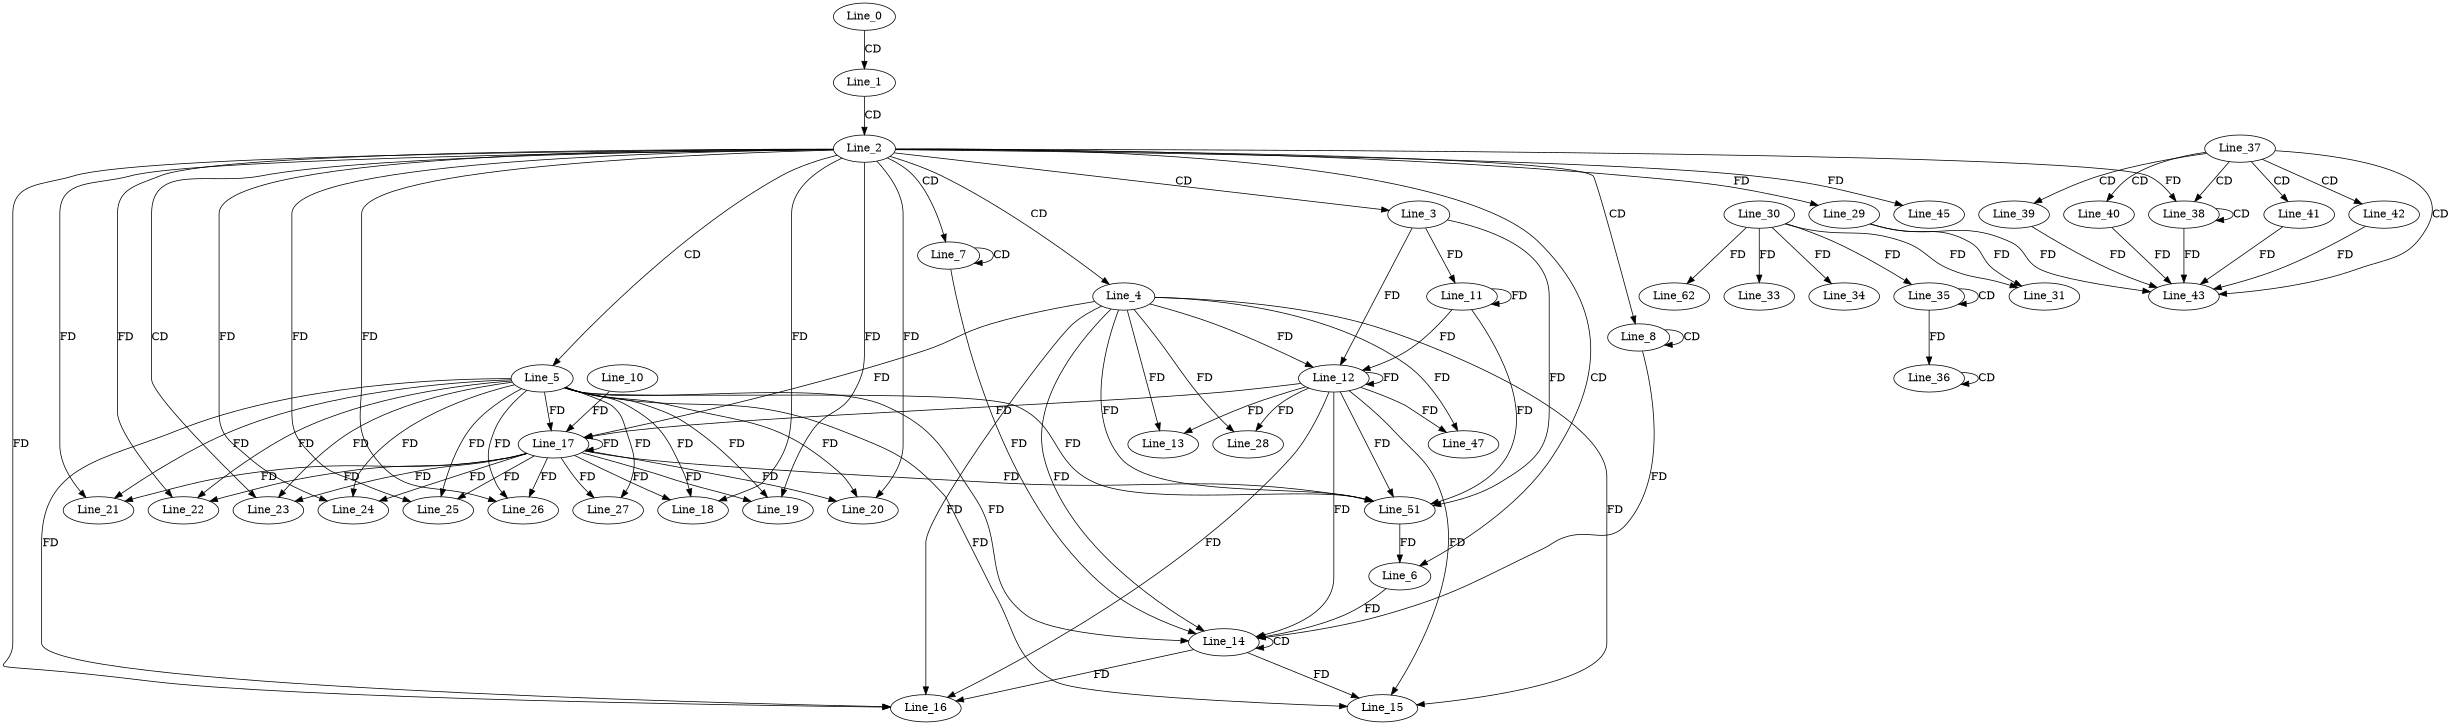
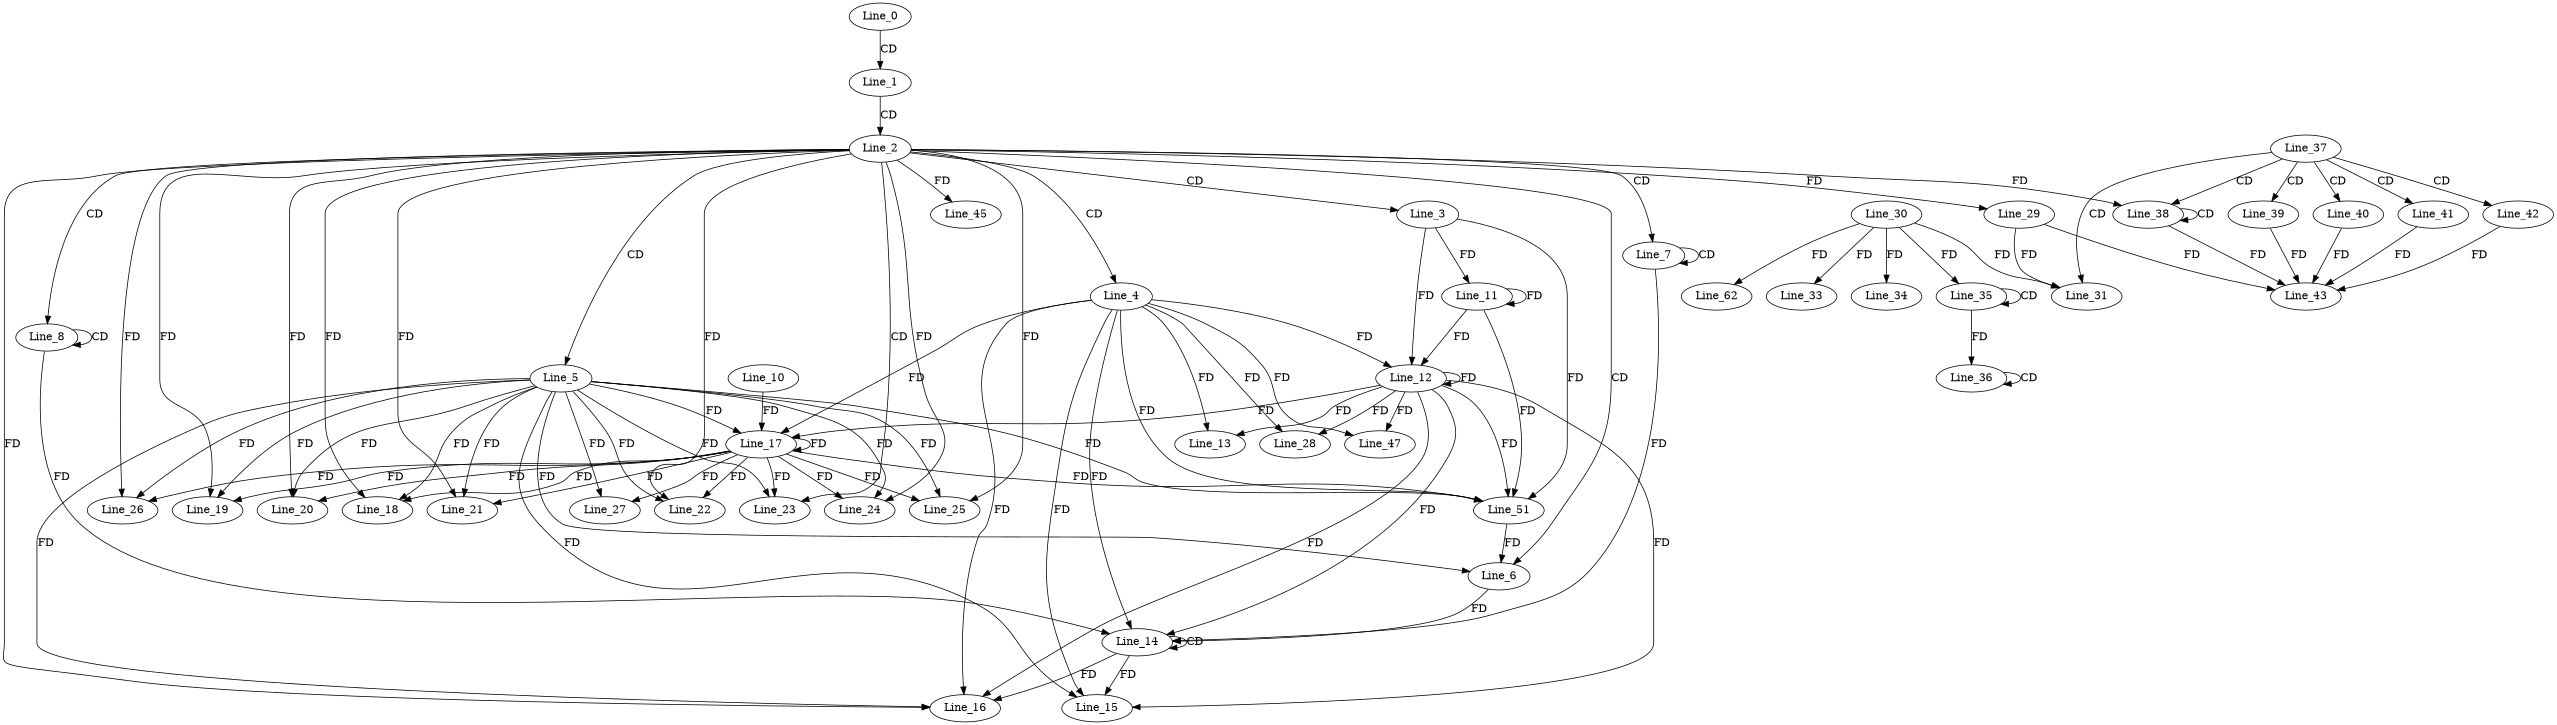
edge "Line_37" -> "Line_43": now "Line_37" -> "Line_31"
edge "Line_5" -> "Line_14": now "Line_5" -> "Line_6"
